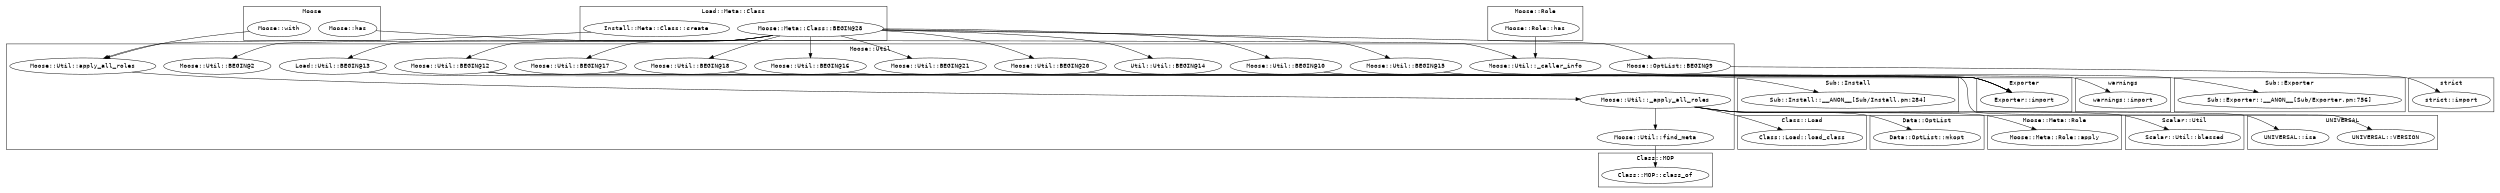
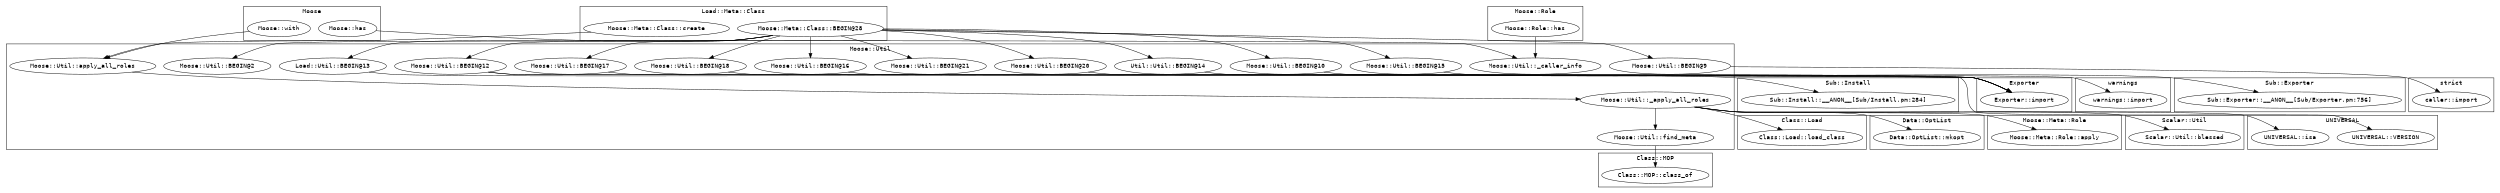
node "Install::Meta::Class::create": label "Install::Meta::Class::create" -> "Moose::Meta::Class::create"
node "Moose::OptList::BEGIN@9": label "Moose::OptList::BEGIN@9" -> "Moose::Util::BEGIN@9"
edge "Util::Util::BEGIN@14" -> "Exporter::import": added
node "strict::import": label "strict::import" -> "caller::import"
